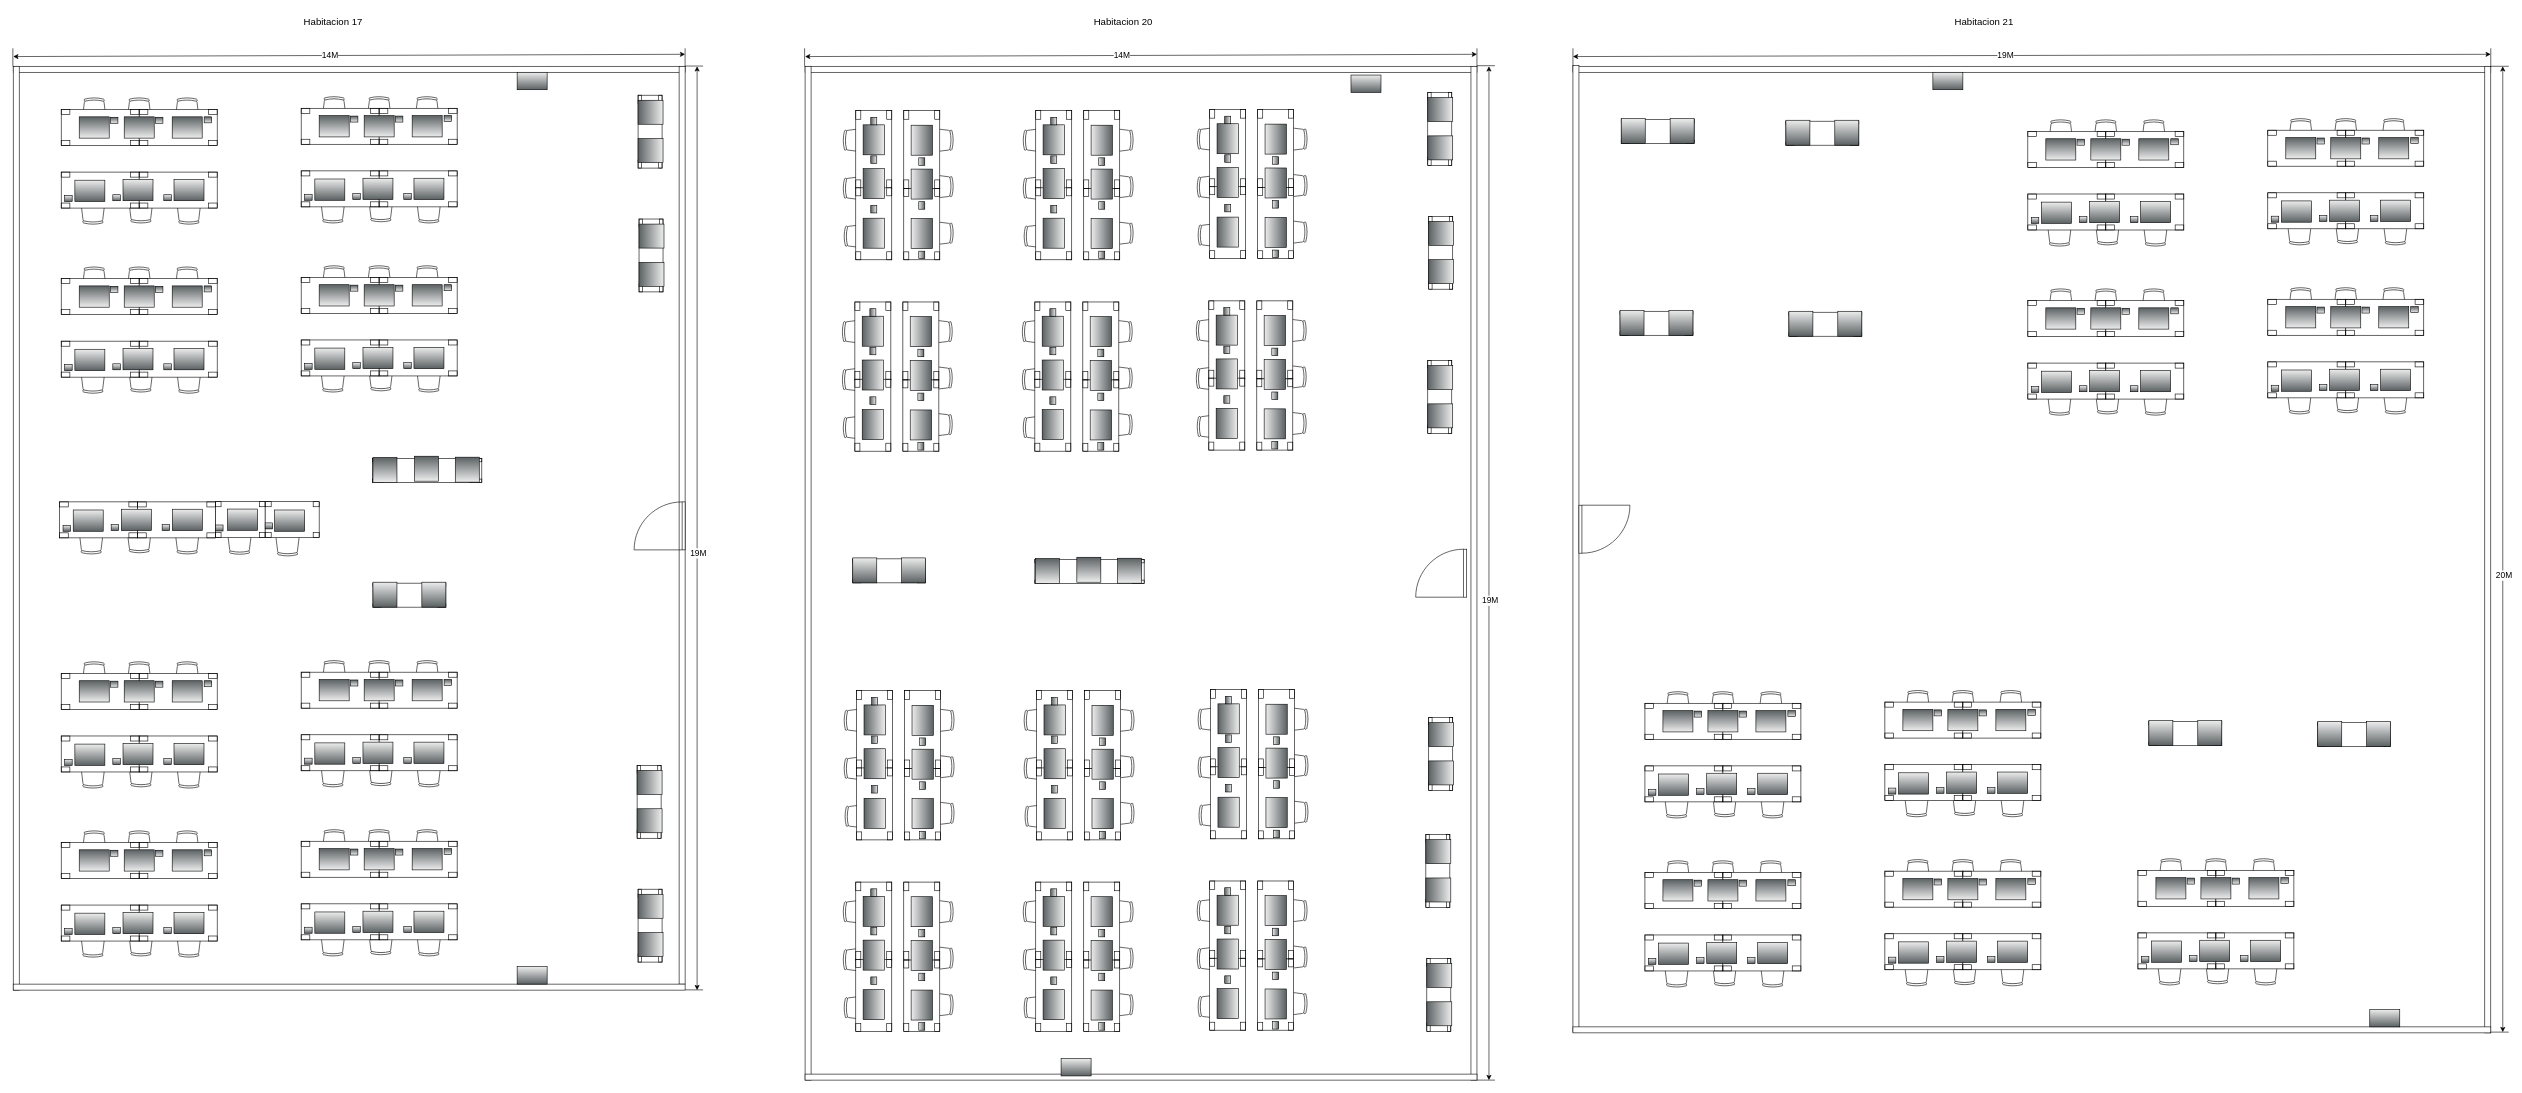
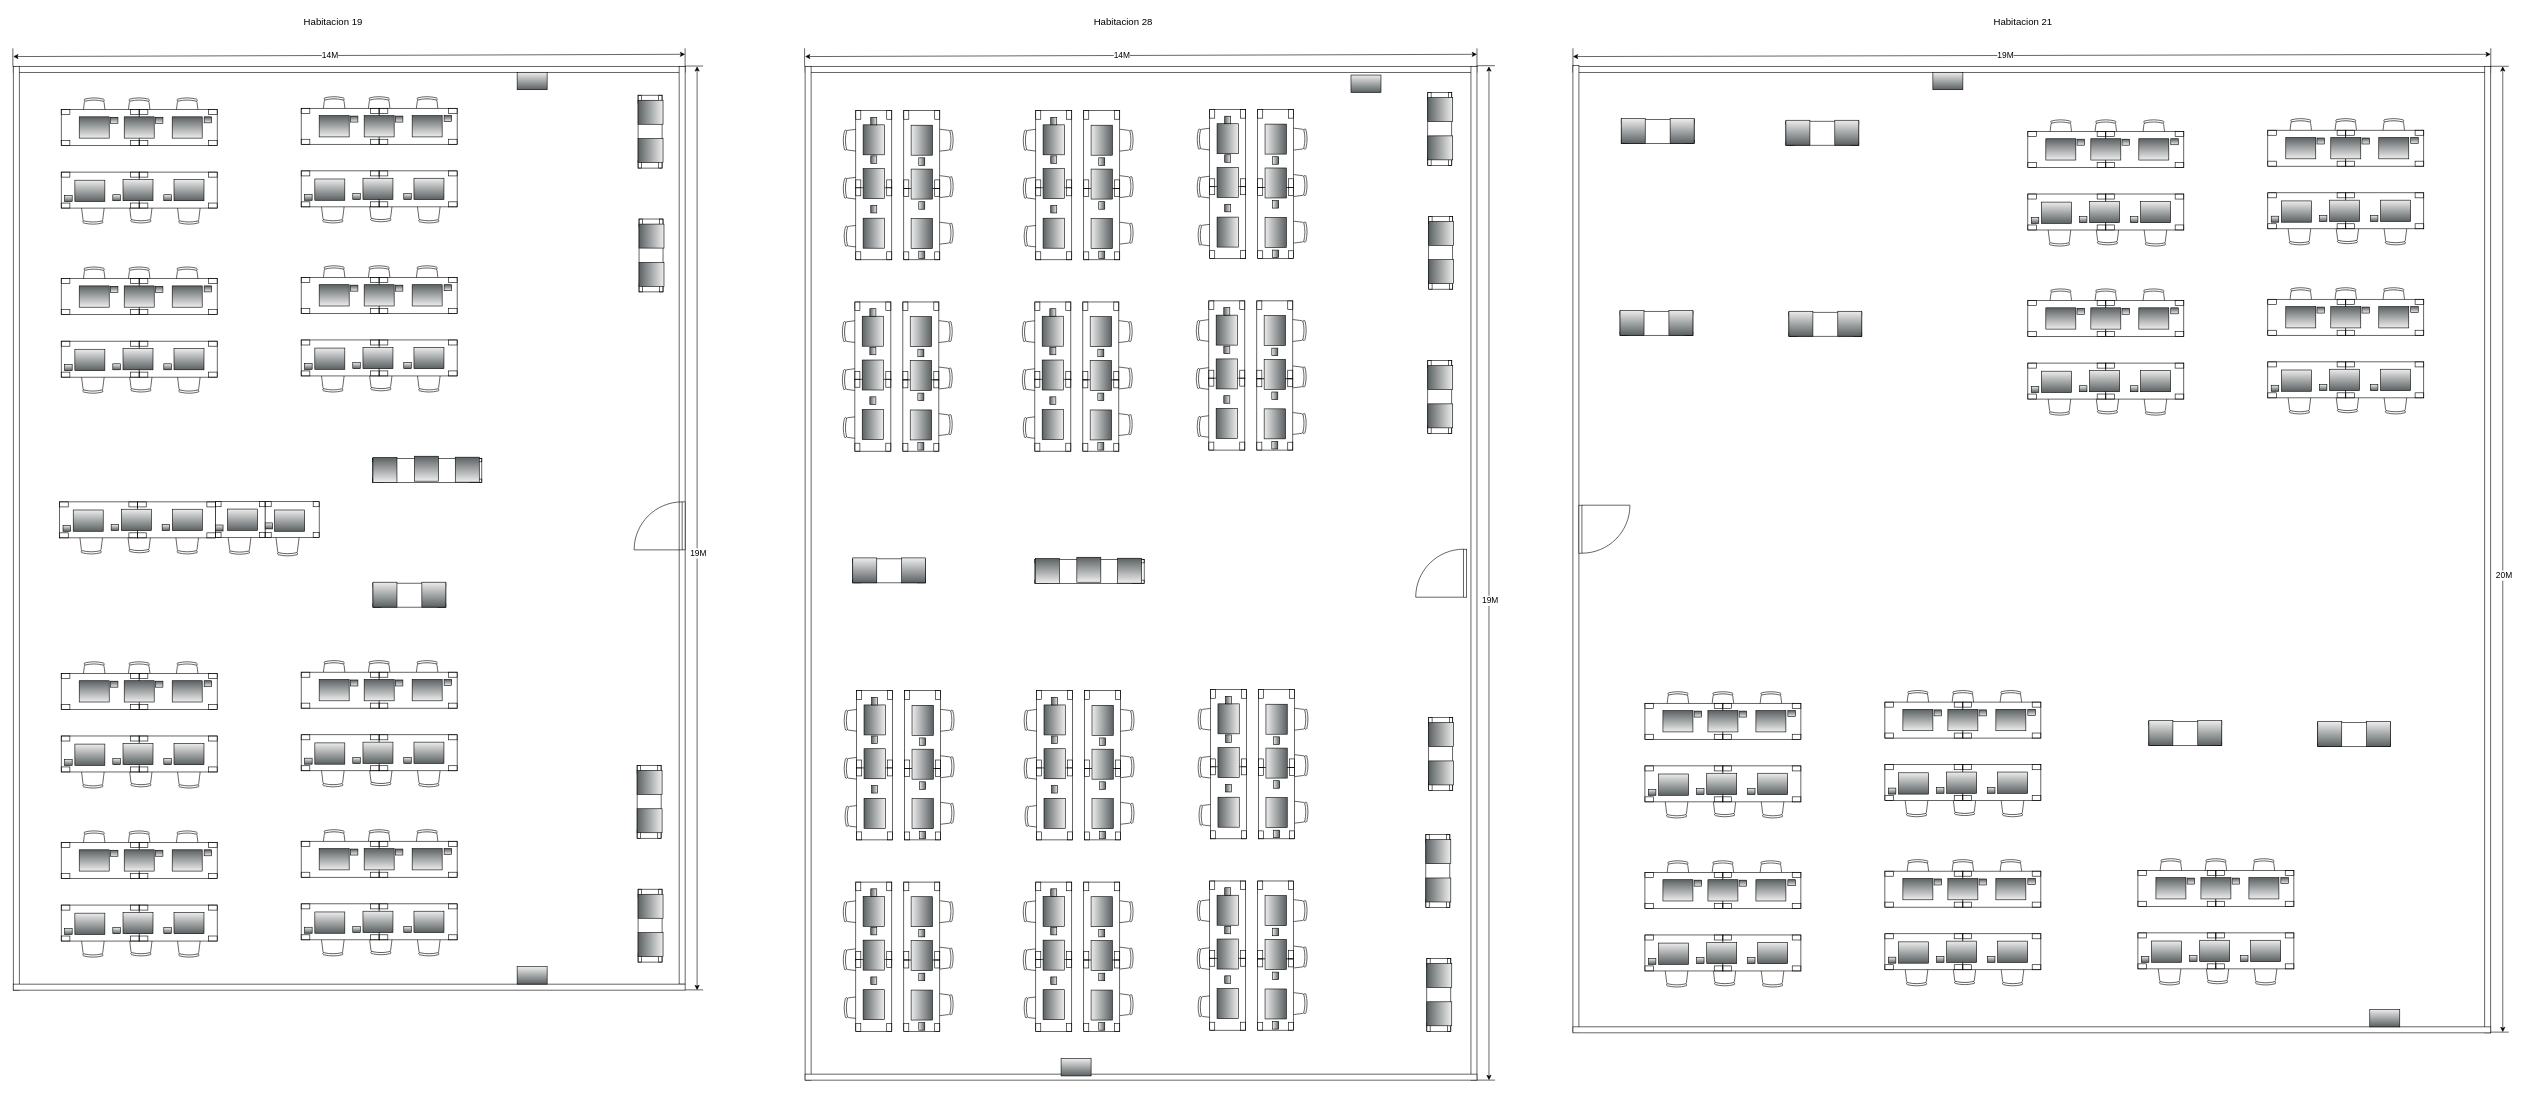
node "Habitacion 17": label "Habitacion 17" -> "Habitacion 19"
node "Habitacion 20": label "Habitacion 20" -> "Habitacion 28"
node "Habitacion 21": moved (1984, 21) -> (2023, 21)
